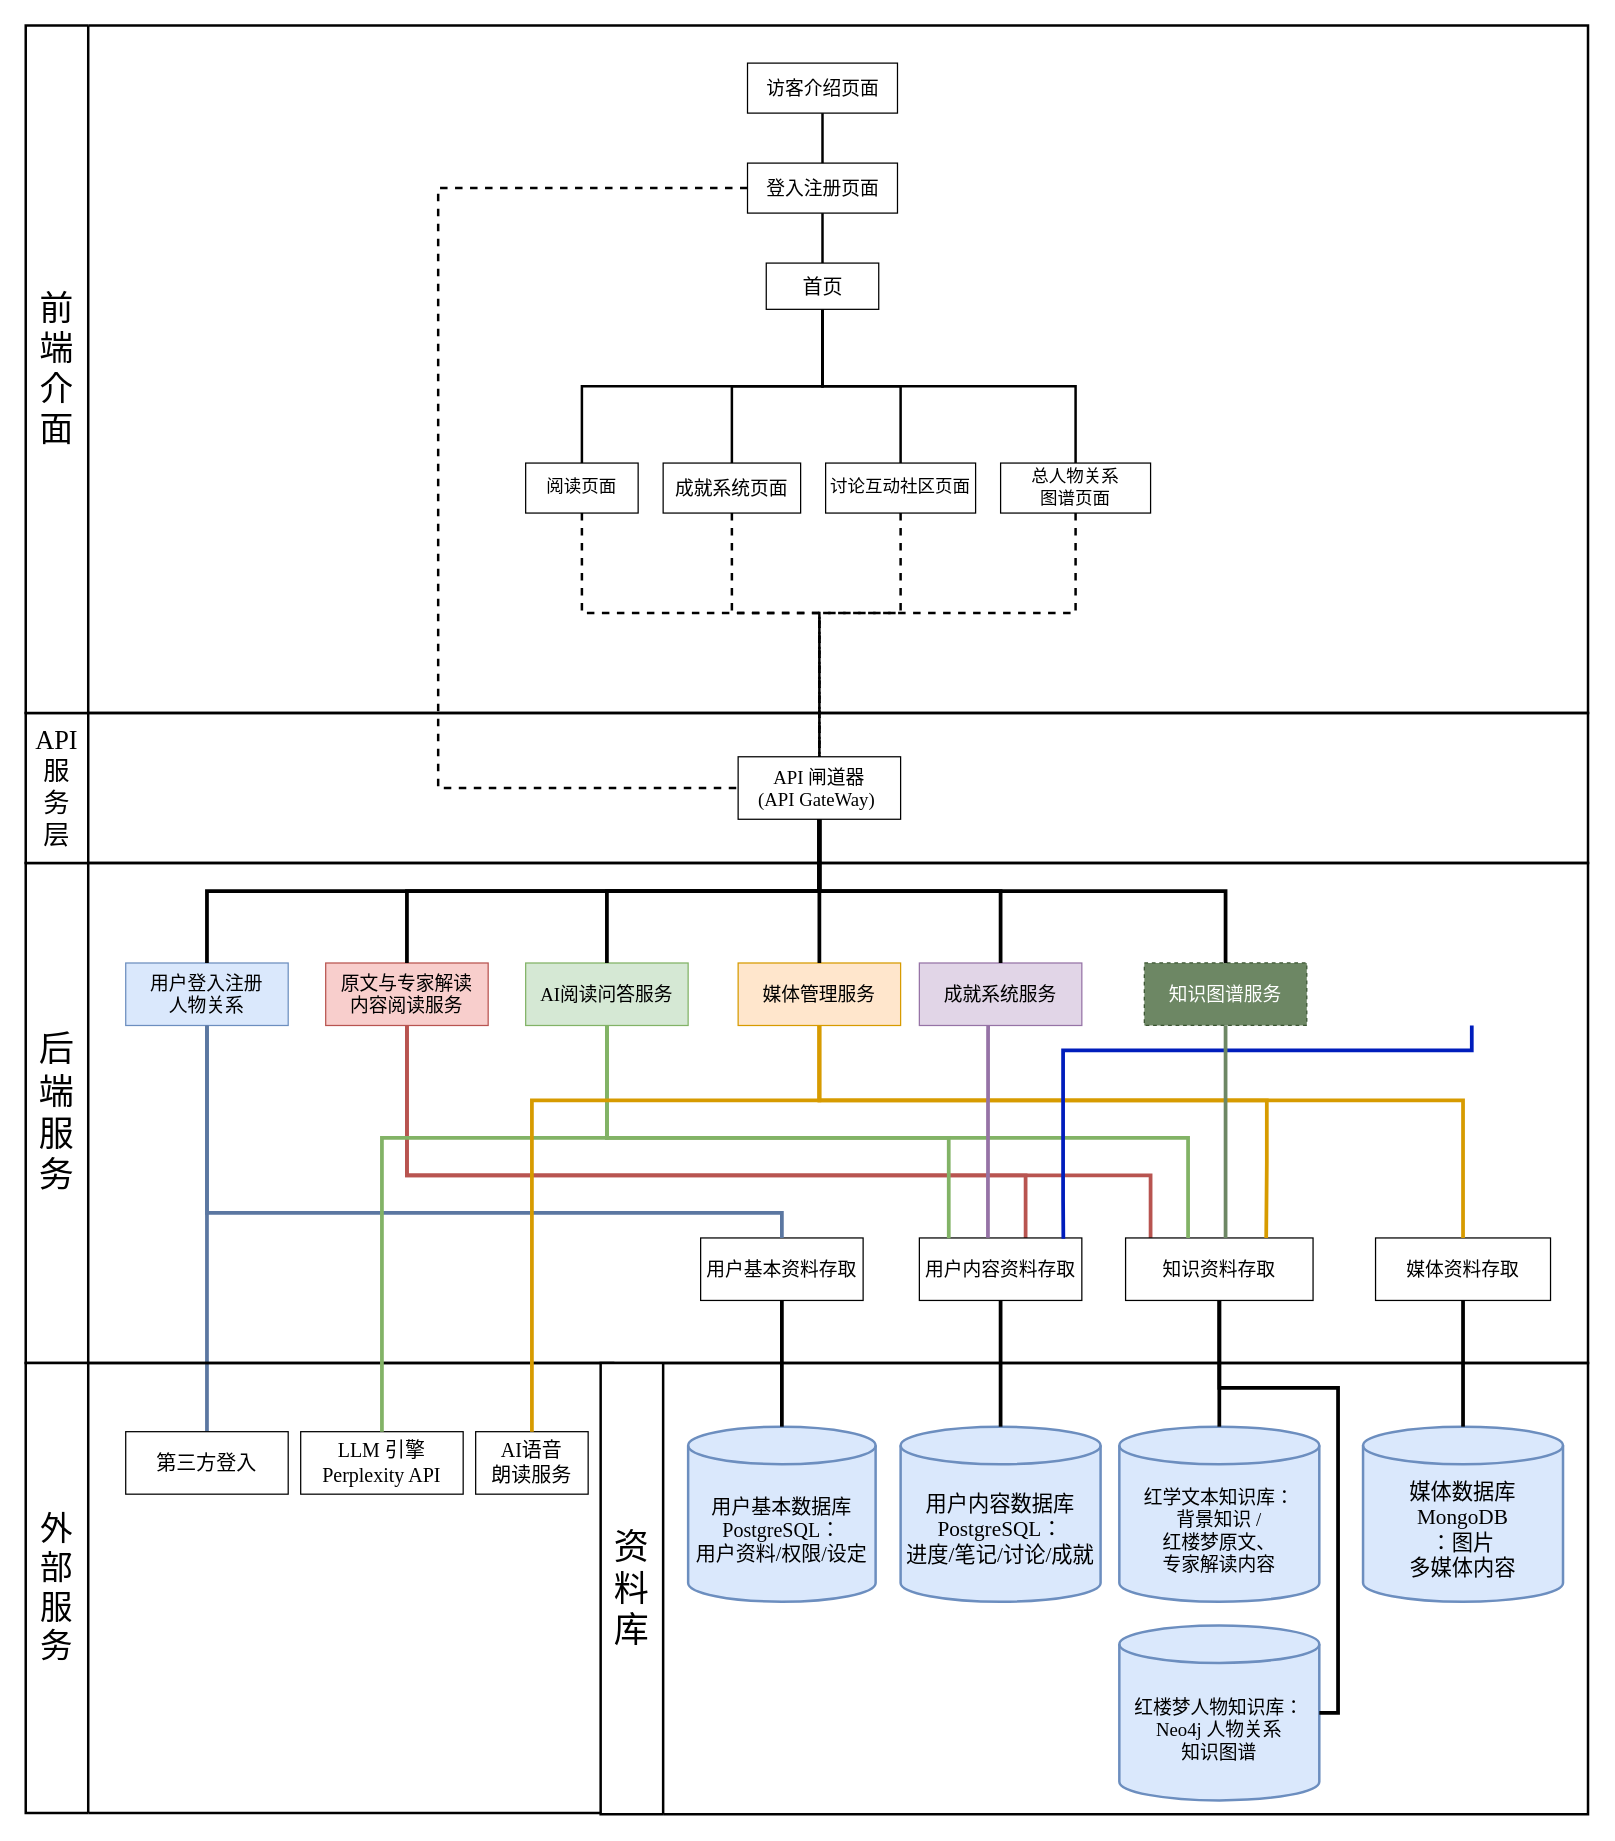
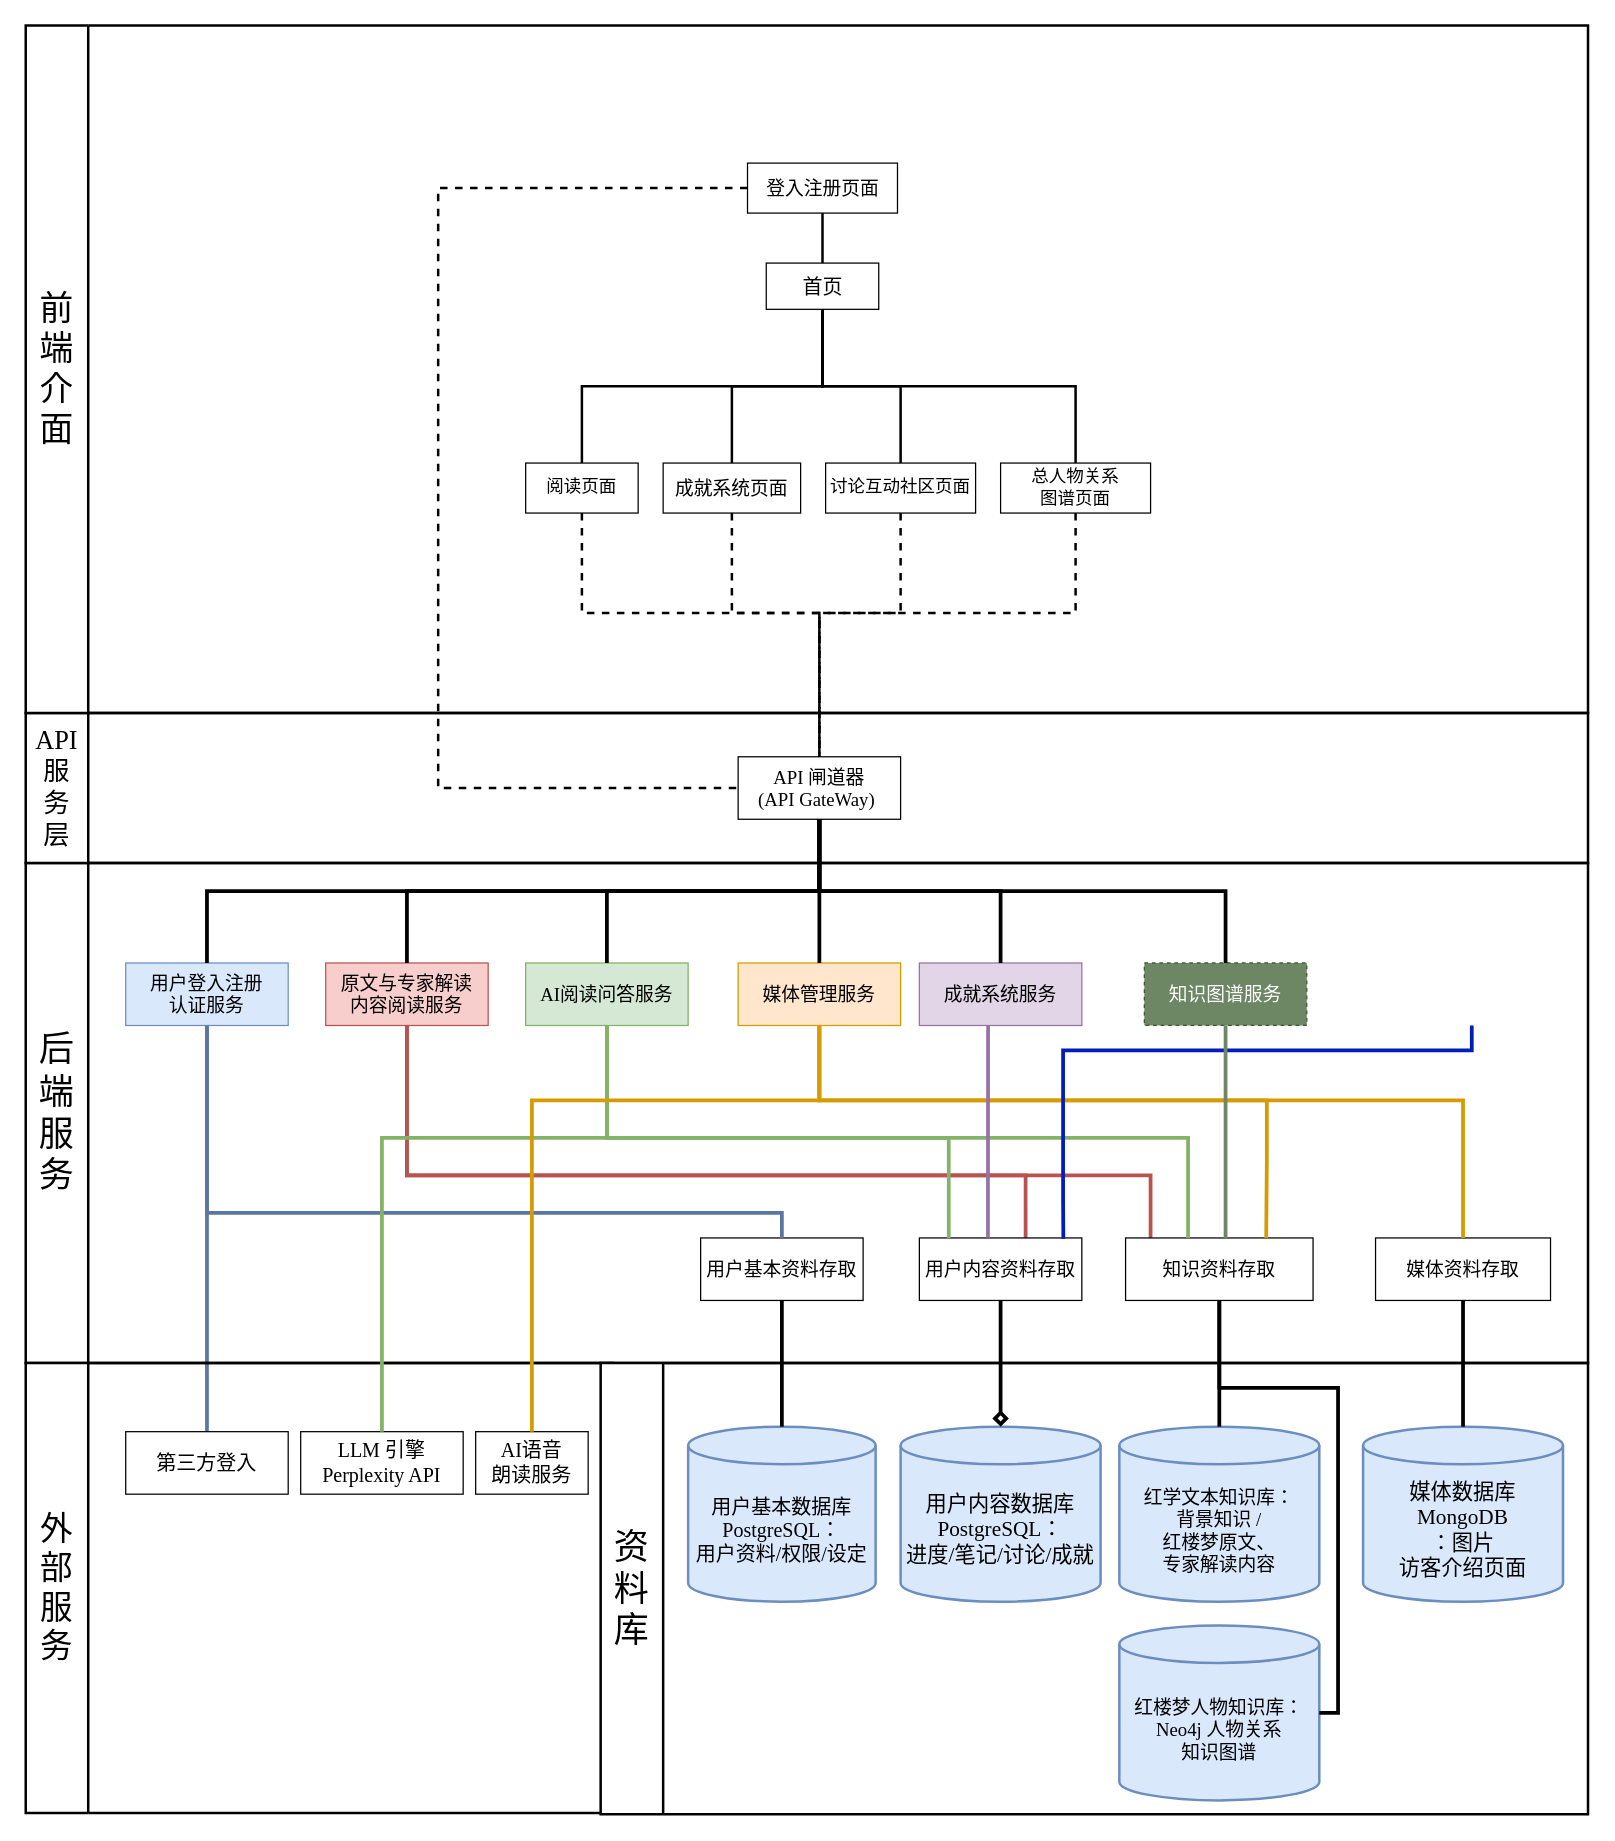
node "访客介绍页面": removed
edge "访客介绍页面" -- "登入注册页面": removed
node "用户登入注册人物关系": label "用户登入注册人物关系" -> "用户登入注册认证服务"
edge "用户内容资料存取" -- "用户内容数据库PostgreSQL：进度/笔记/讨论/成就": arrowhead none -> diamond
node "媒体数据库MongoDB：图片多媒体内容": label "媒体数据库MongoDB：图片多媒体内容" -> "媒体数据库MongoDB：图片访客介绍页面"
